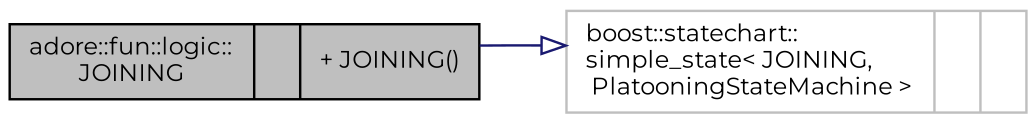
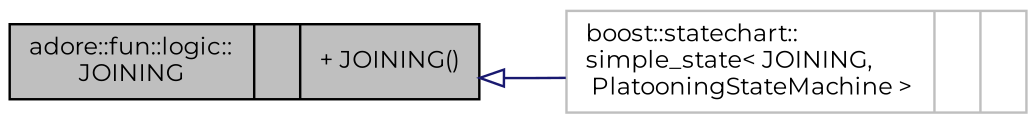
edge "adore::fun::logic::" -> "boost::statechart::": reversed
